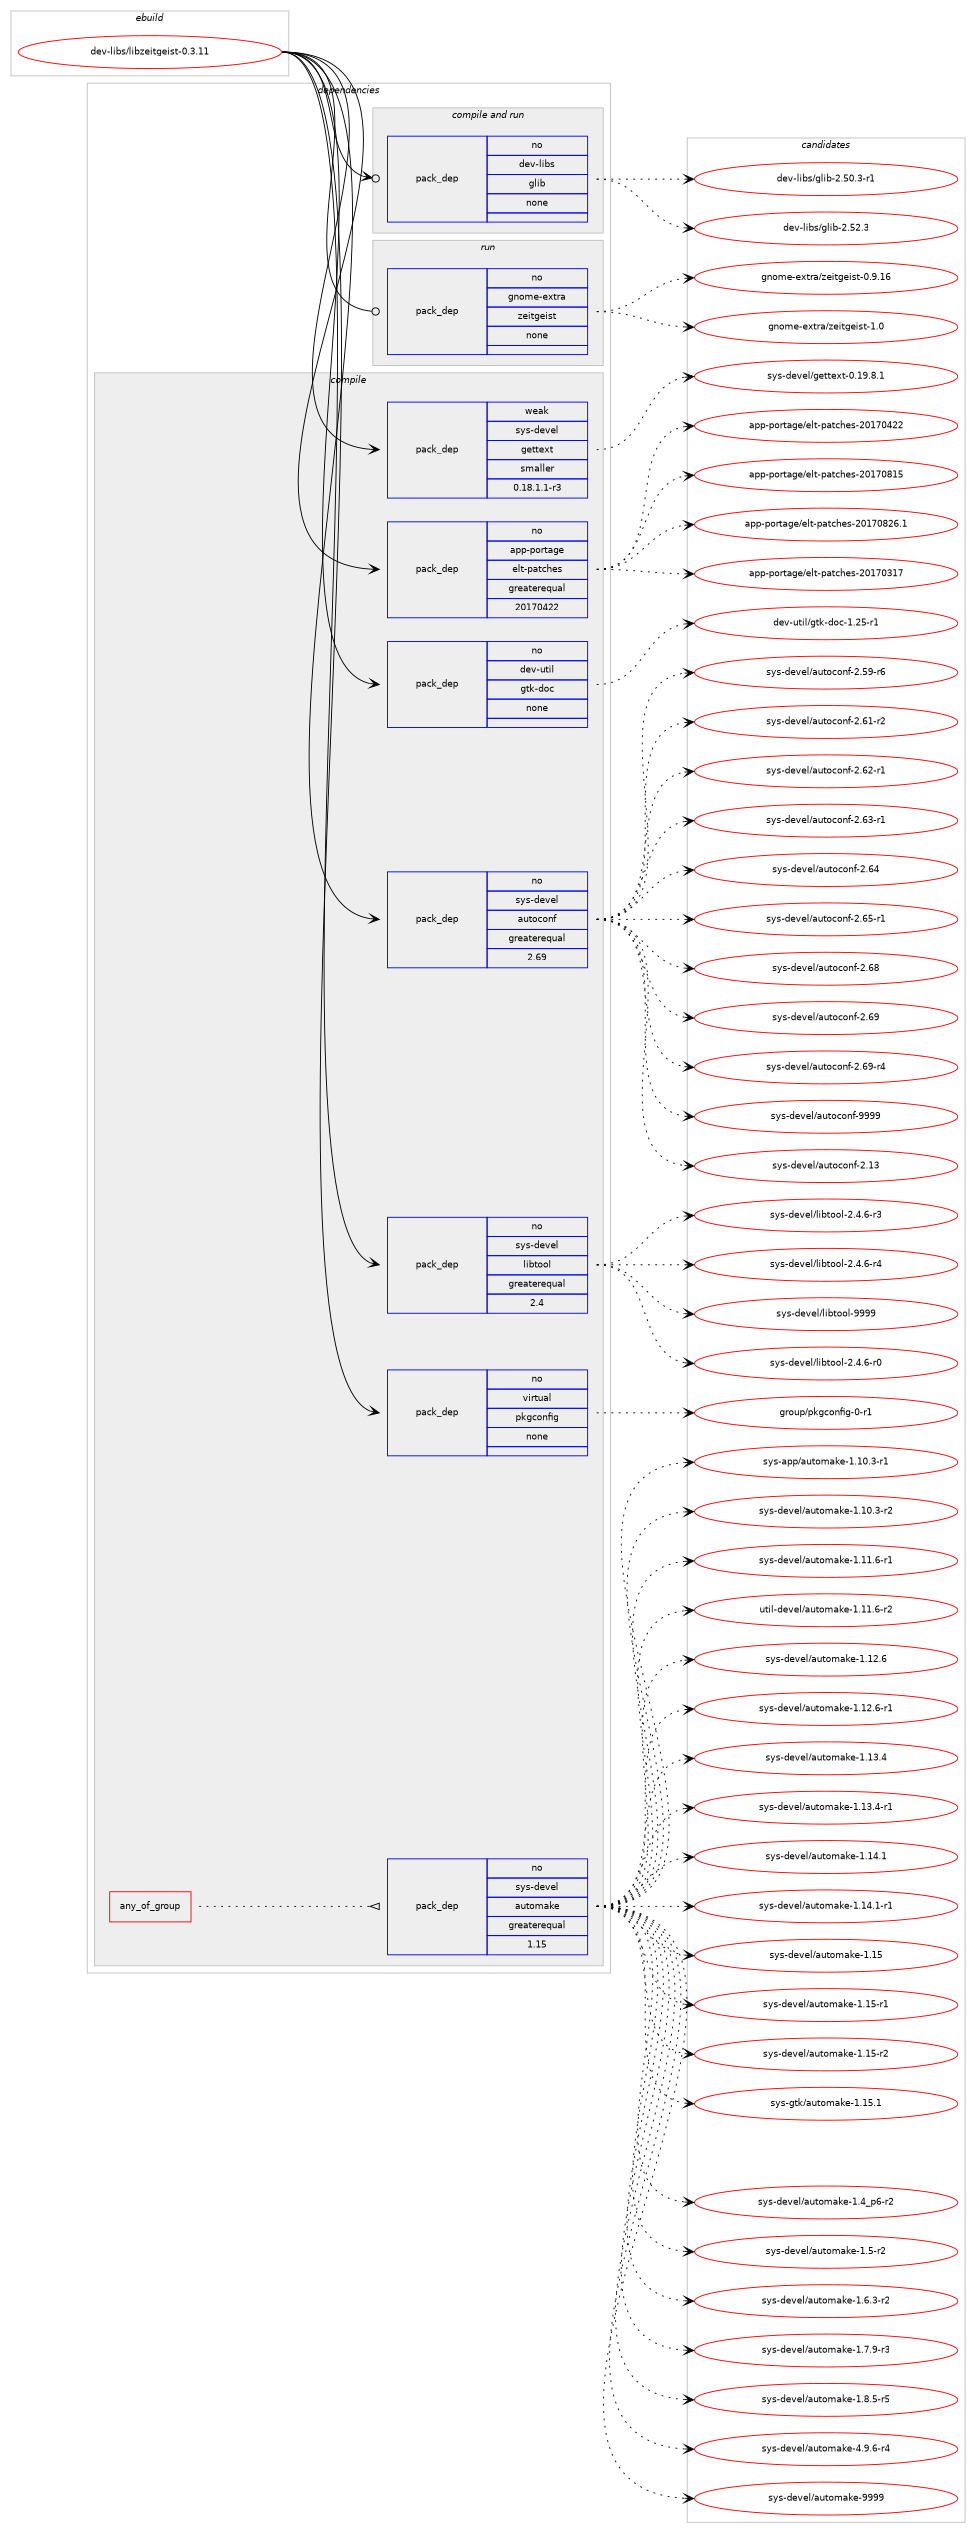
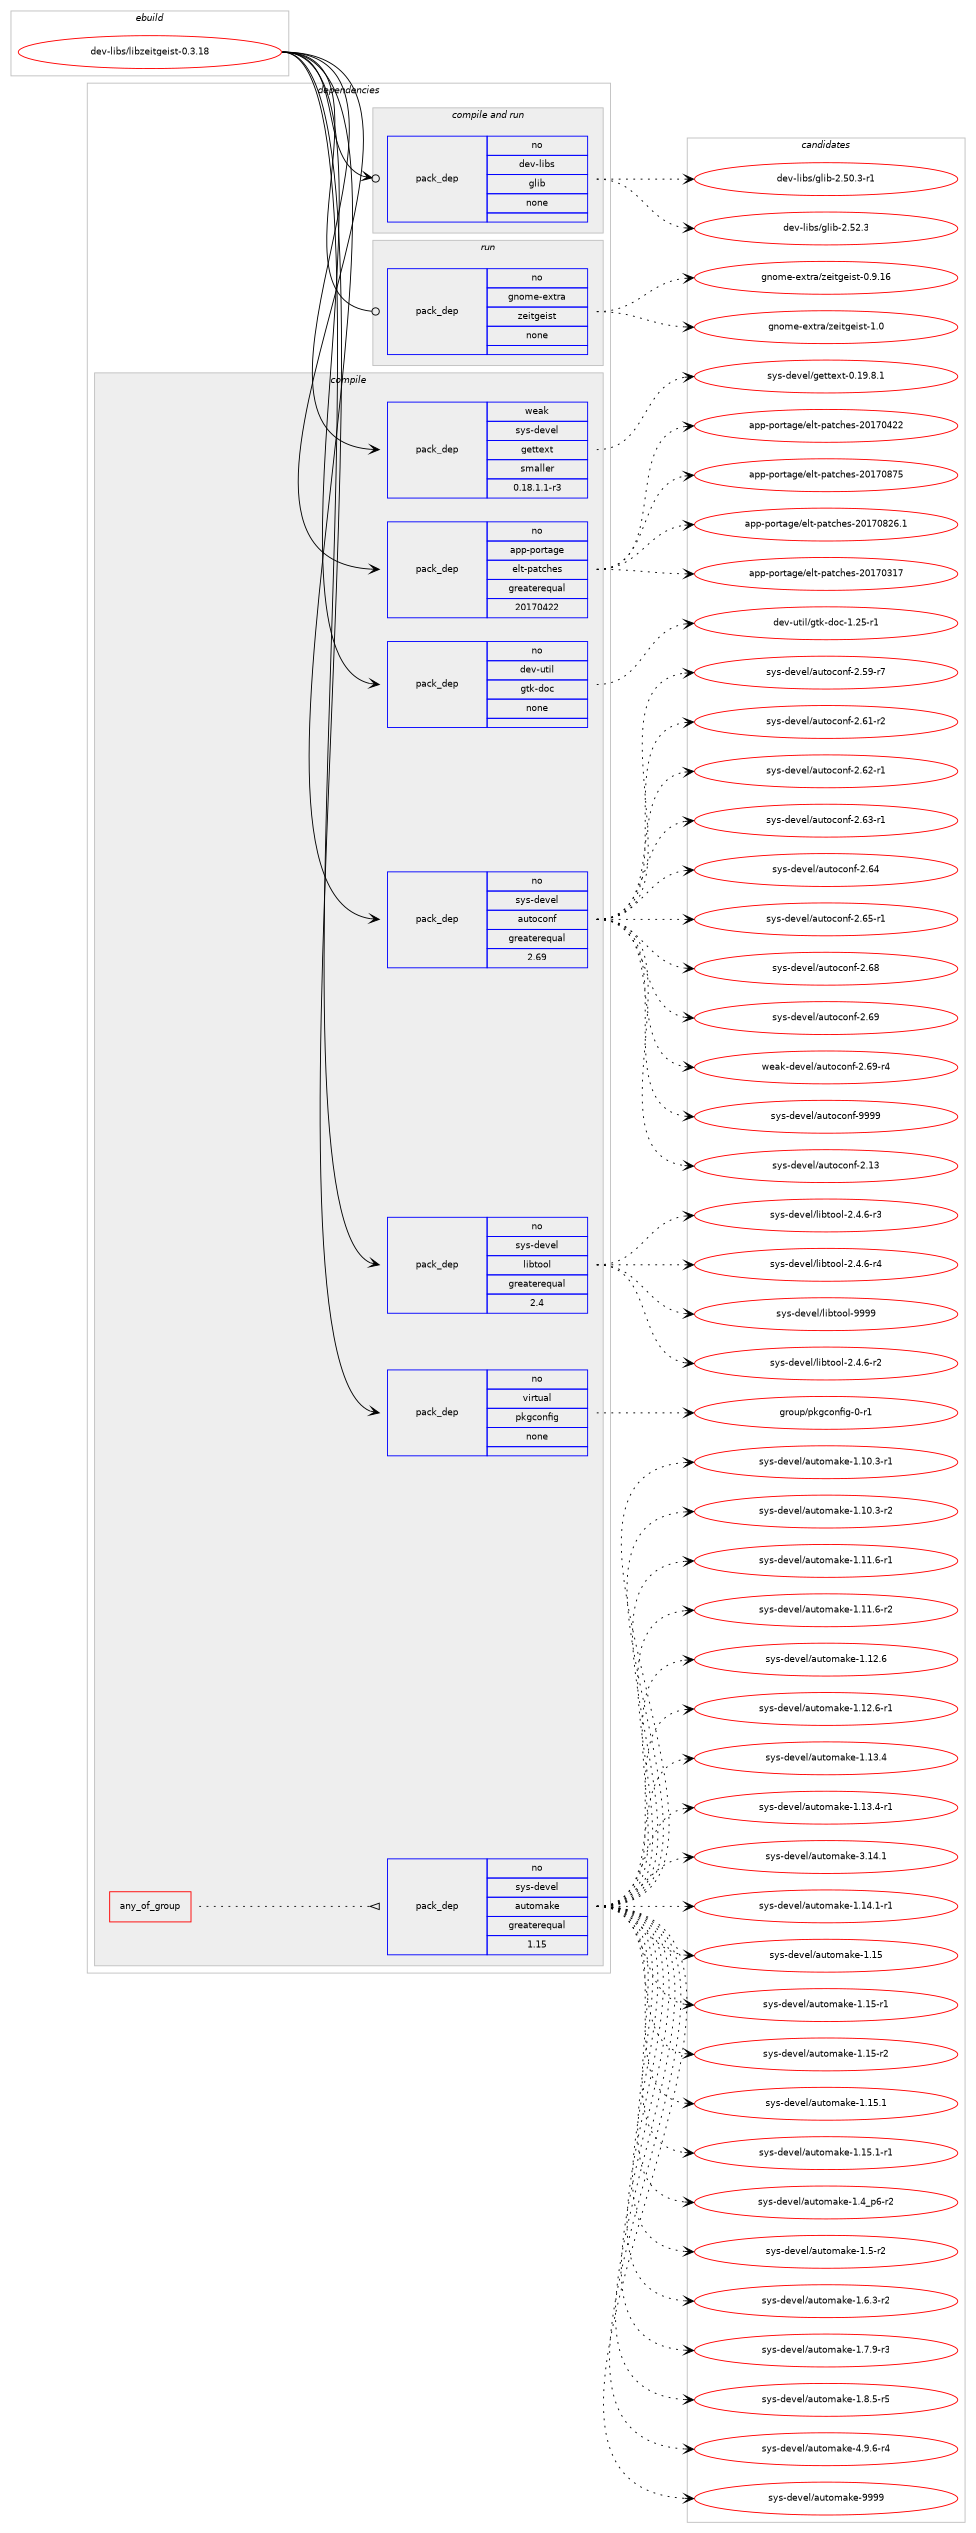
node "dev-libs/libzeitgeist-0.3.11": label "dev-libs/libzeitgeist-0.3.11" -> "dev-libs/libzeitgeist-0.3.18"
node "app-portage/elt-patches-20170815": label "app-portage/elt-patches-20170815" -> "app-portage/elt-patches-20170875"
node "sys-devel/autoconf-2.59-r6": label "sys-devel/autoconf-2.59-r6" -> "sys-devel/autoconf-2.59-r7"
node "sys-devel/autoconf-2.69-r4": label "sys-devel/autoconf-2.69-r4" -> "weak-devel/autoconf-2.69-r4"
node "sys-devel/libtool-2.4.6-r0": label "sys-devel/libtool-2.4.6-r0" -> "sys-devel/libtool-2.4.6-r2"
node "sys-app/automake-1.10.3-r1": label "sys-app/automake-1.10.3-r1" -> "sys-devel/automake-1.10.3-r1"
node "util-devel/automake-1.11.6-r2": label "util-devel/automake-1.11.6-r2" -> "sys-devel/automake-1.11.6-r2"
node "sys-devel/automake-1.14.1": label "sys-devel/automake-1.14.1" -> "sys-devel/automake-3.14.1"
node "sys-gtk/automake-1.15.1": label "sys-gtk/automake-1.15.1" -> "sys-devel/automake-1.15.1"
node "sys-devel/automake-1.15.1-r1": added
